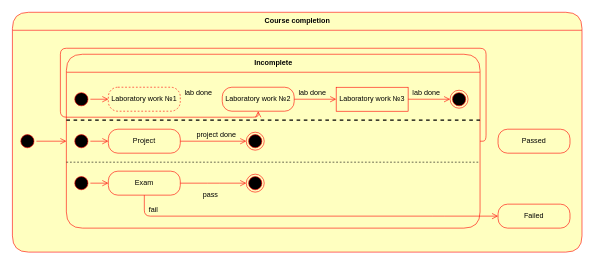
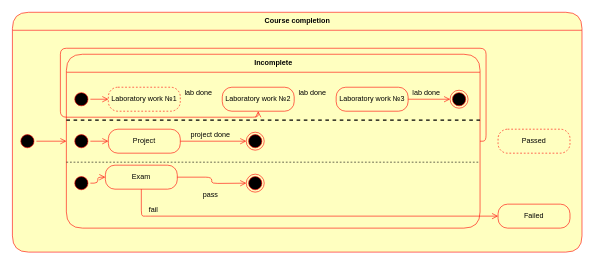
edge "Laboratory work №2" -> "Laboratory work №3": removed
node "Laboratory work №3": shape rectangle -> rounded rectangle
node "project done": moved (216, 135) -> (210, 135)
node "Passed": style solid -> dashed
node "Exam": moved (144, 183) -> (141, 177)
